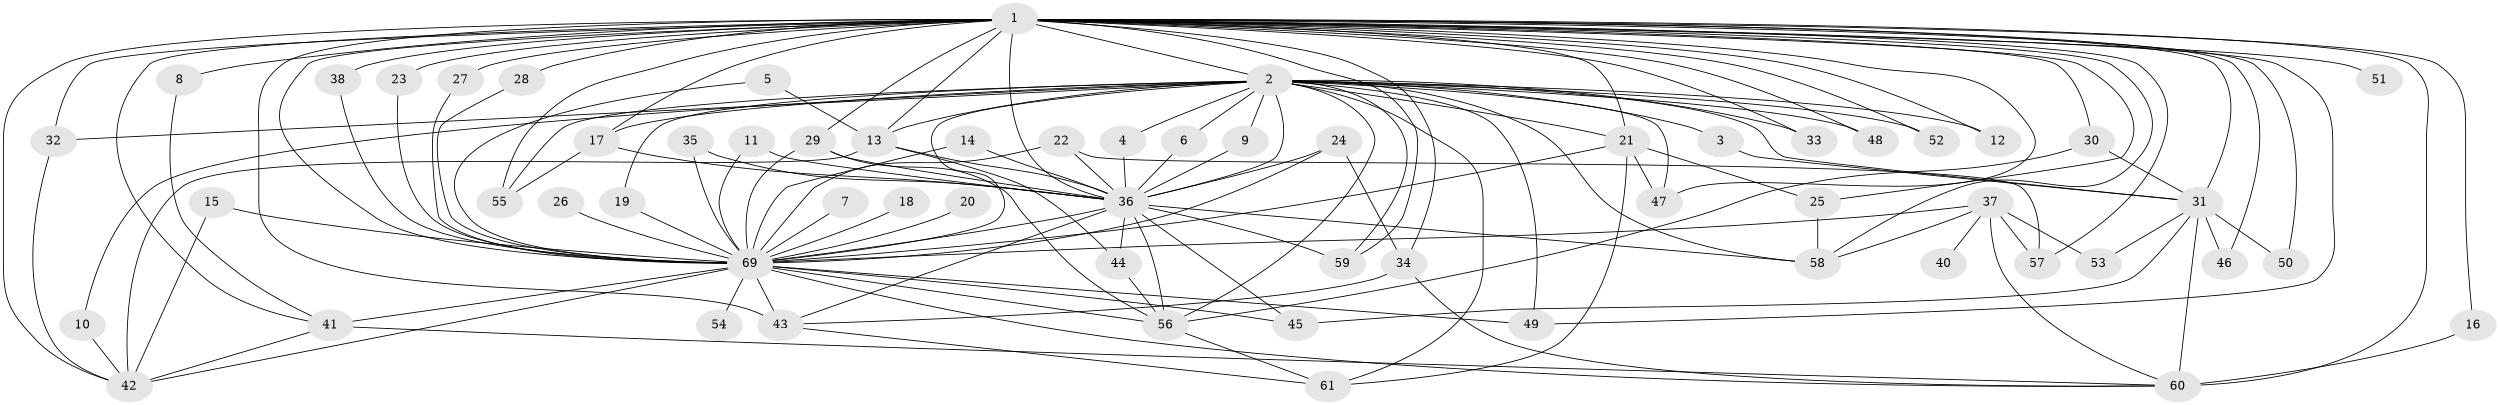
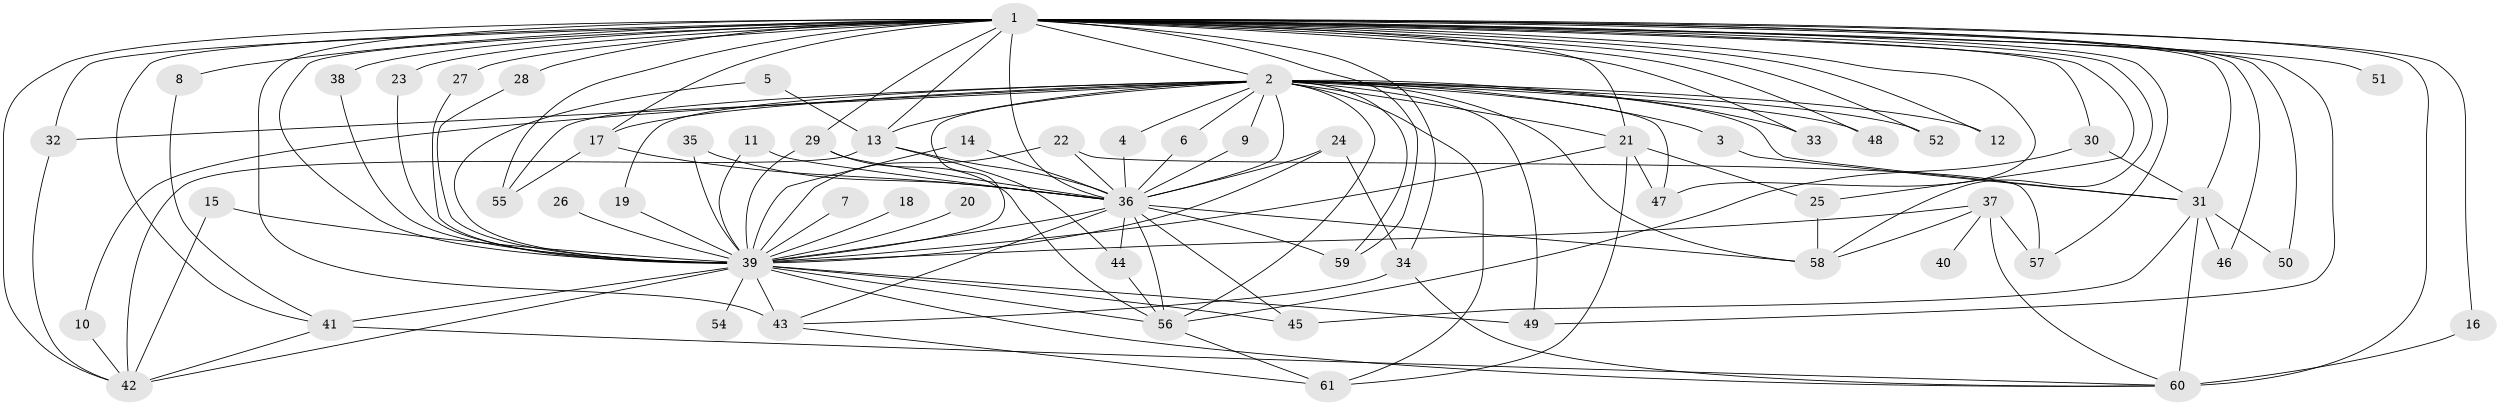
node "69": label "69" -> "39"
node "53": removed
